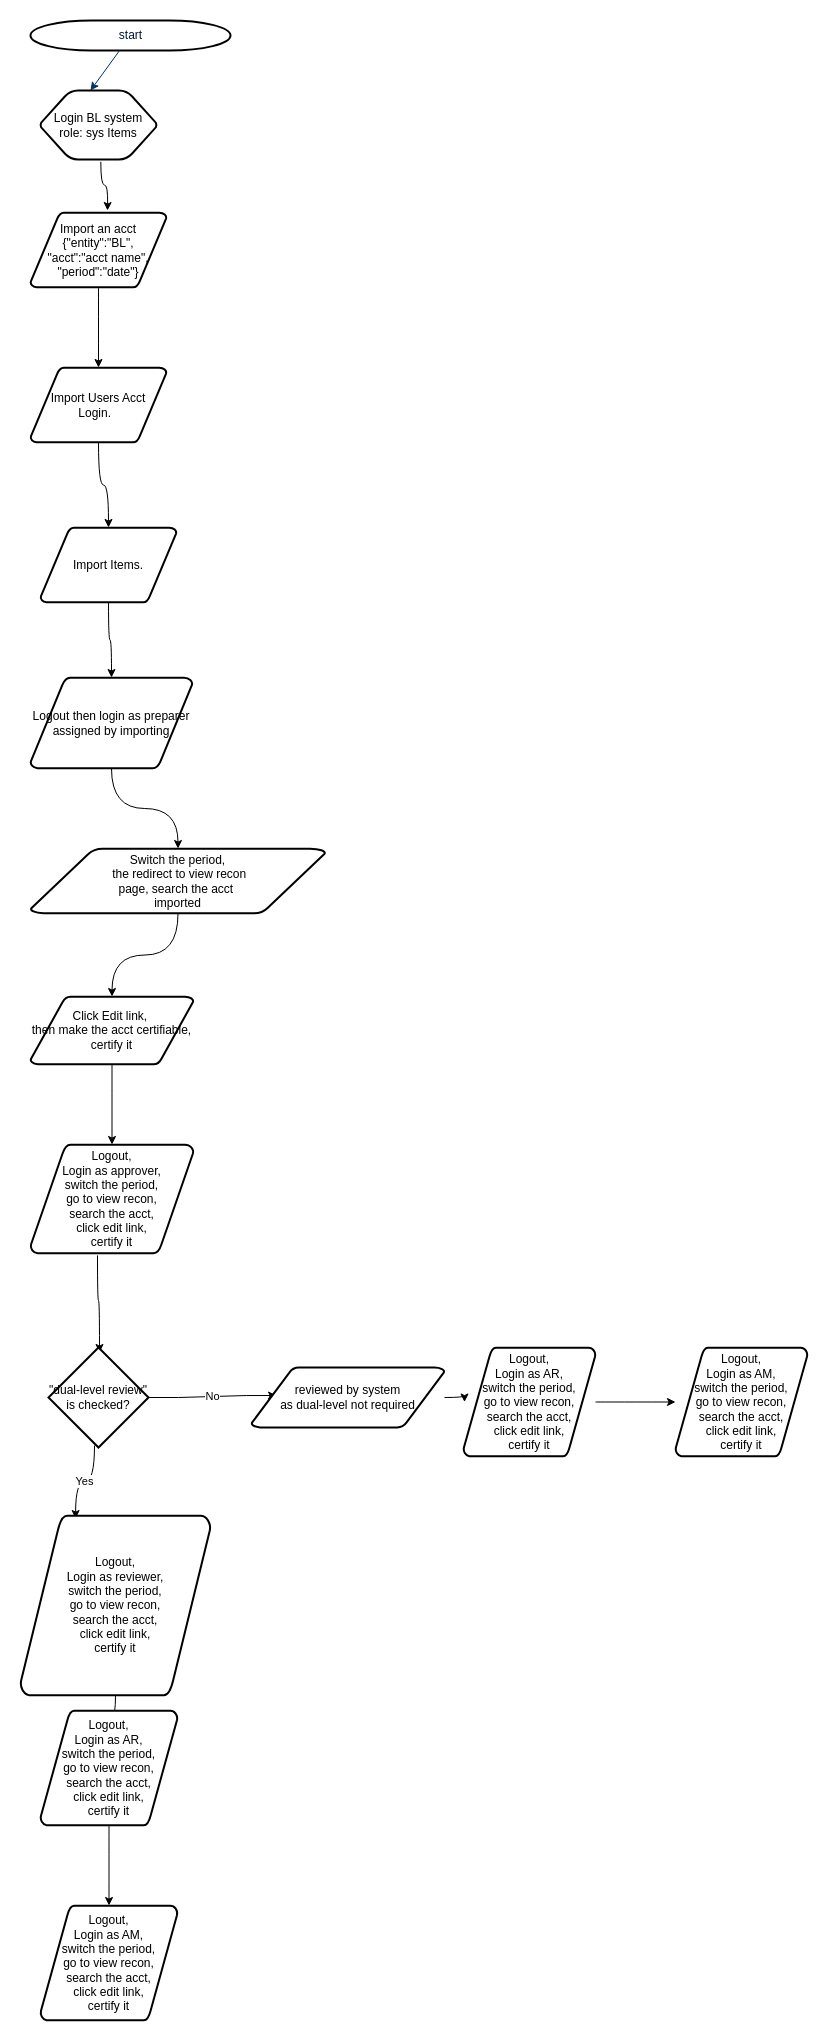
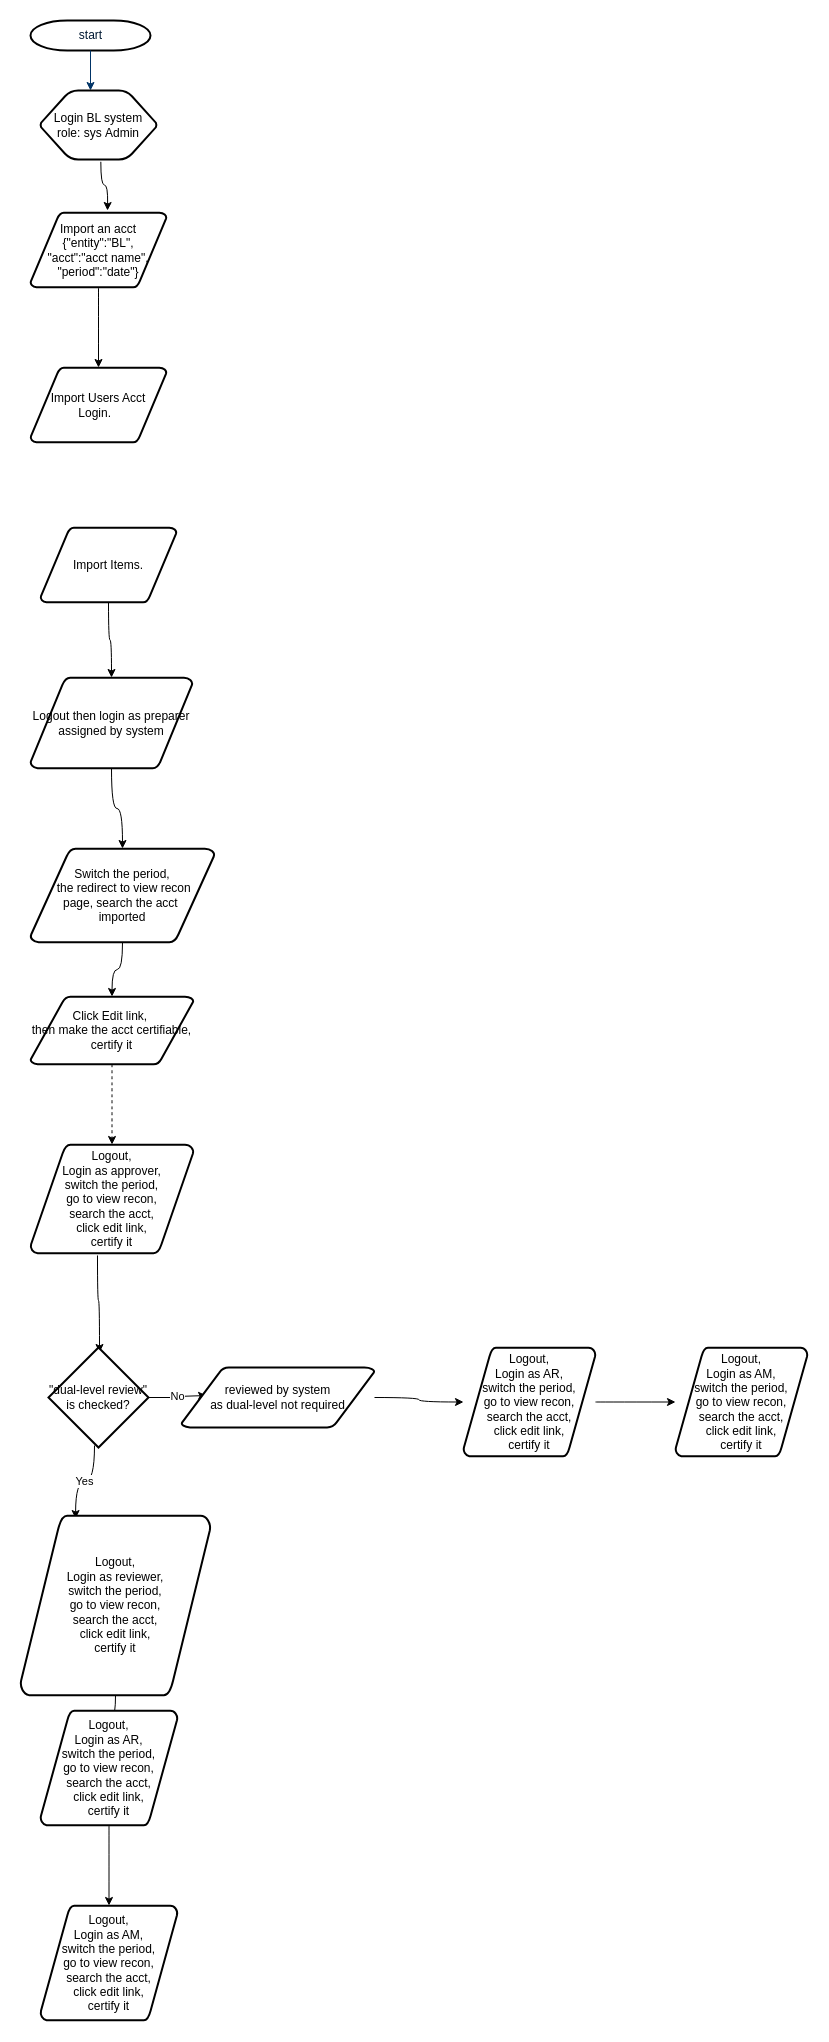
node "start": size 200x30 -> 120x30
node "Login BL system role: sys Items": label "Login BL system role: sys Items" -> "Login BL system role: sys Admin"
edge "Import Users Acct Login." -> "Import Items.": removed
node "Logout then login as preparer assigned by importing": label "Logout then login as preparer assigned by importing" -> "Logout then login as preparer assigned by system"
node "Switch the period, the redirect to view recon page, search the acct imported": size 295x65 -> 184x94
edge "Click Edit link, then make the acct certifiable, certify it" -> "Logout, Login as approver, switch the period, go to view recon, search the acct, click edit link, certify it": style solid -> dashed
node "reviewed by system as dual-level not required": moved (348, 1398) -> (278, 1398)
